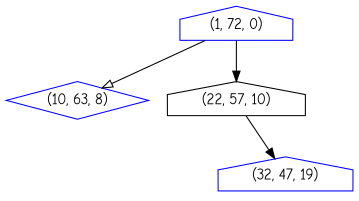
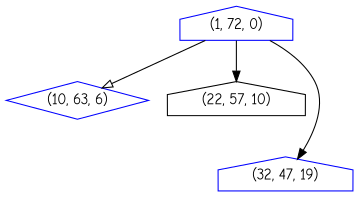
node "(10, 63, 8)": label "(10, 63, 8)" -> "(10, 63, 6)"
edge "(22, 57, 10)" -> "(32, 47, 19)": now "(1, 72, 0)" -> "(32, 47, 19)"
